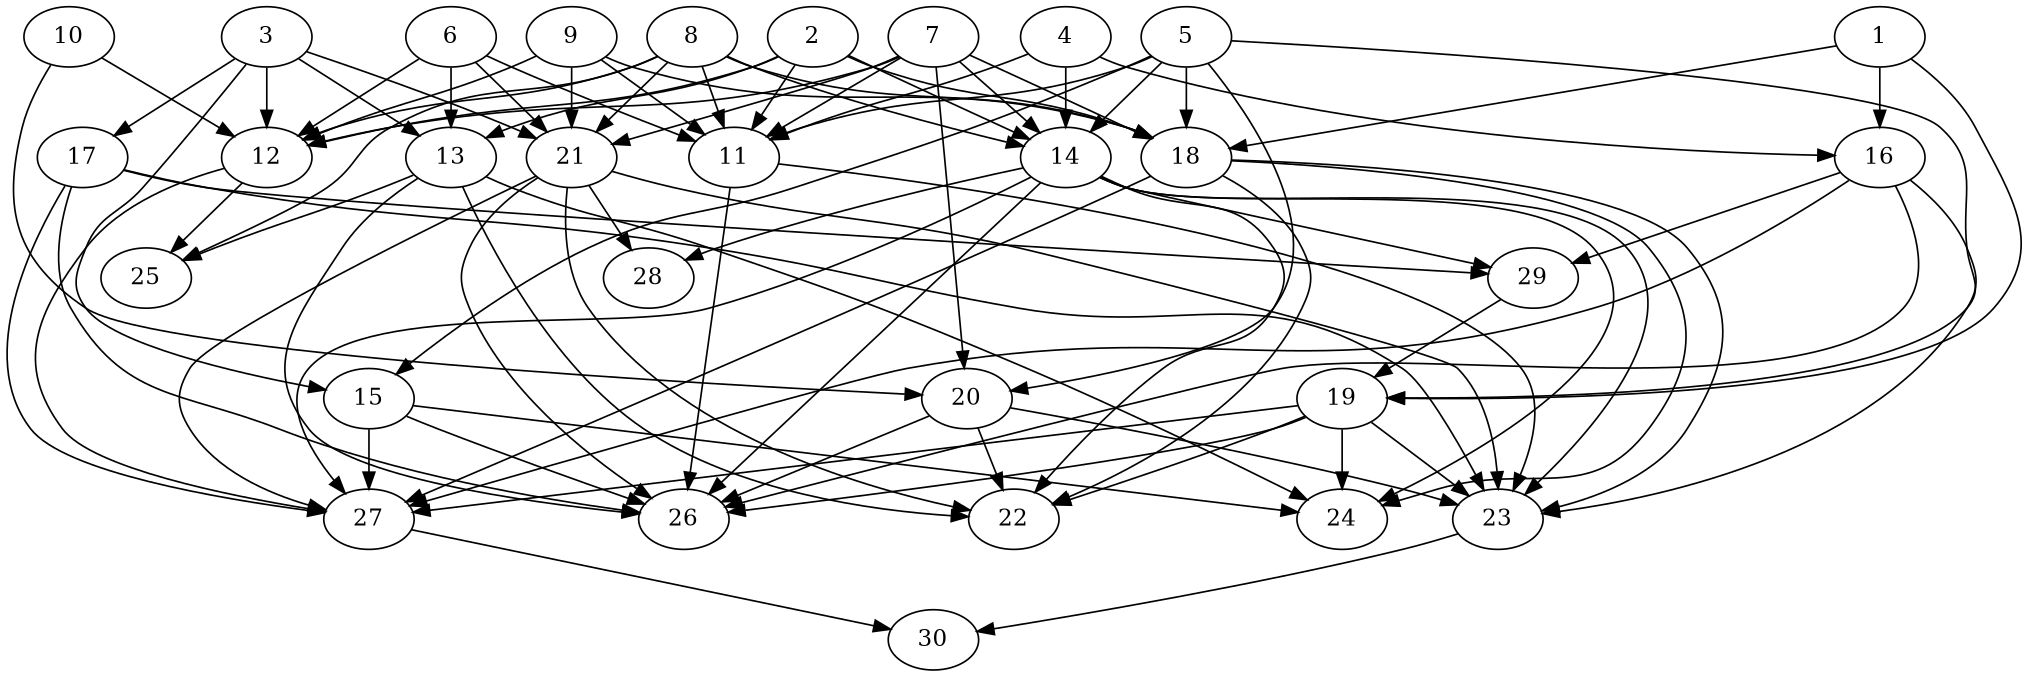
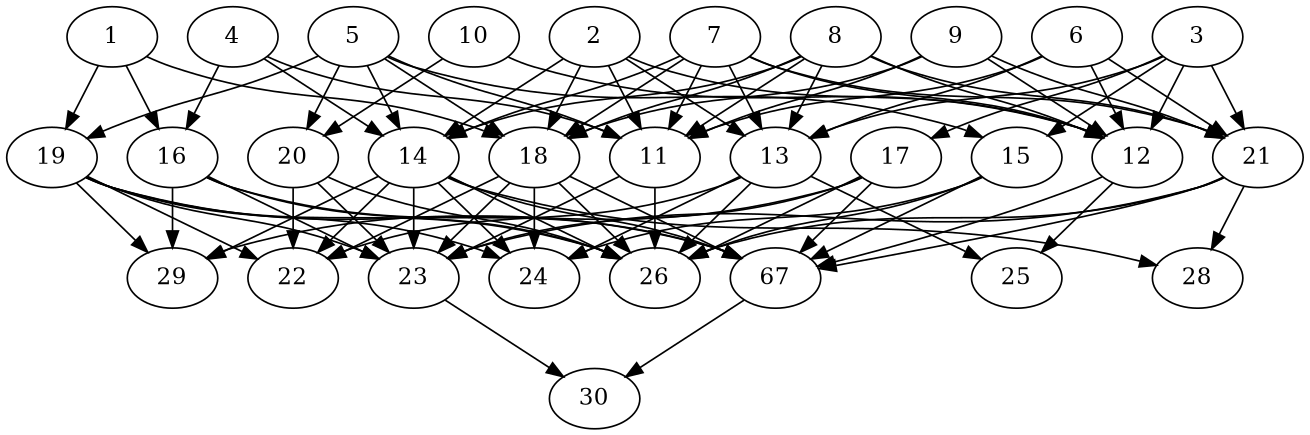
edge "8" -> "25": now "8" -> "13"
edge "7" -> "20": now "7" -> "13"
edge "18" -> "26": added
edge "29" -> "19": reversed
edge "21" -> "22": removed
node "27": label "27" -> "67"
